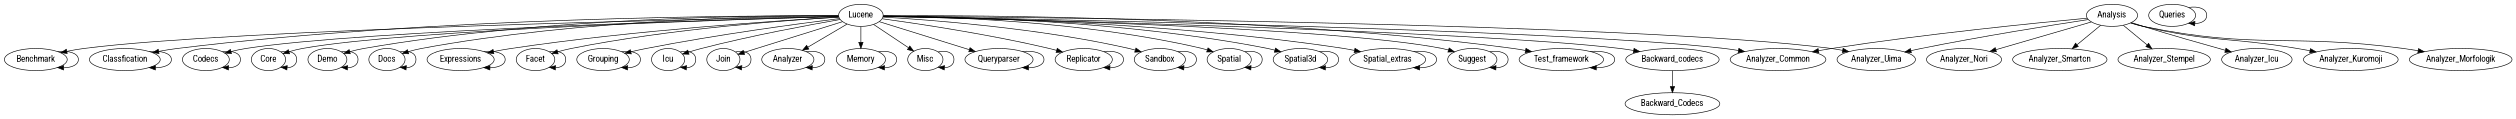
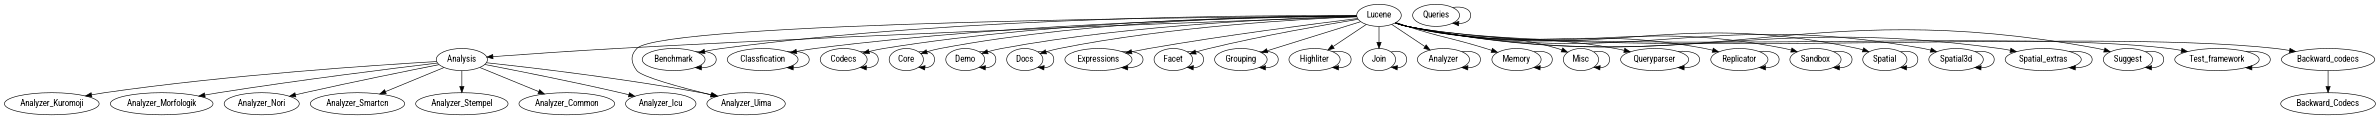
edge "Lucene" -> "Analyzer_Common": now "Lucene" -> "Analysis"
node "Icu": label "Icu" -> "Highliter"
